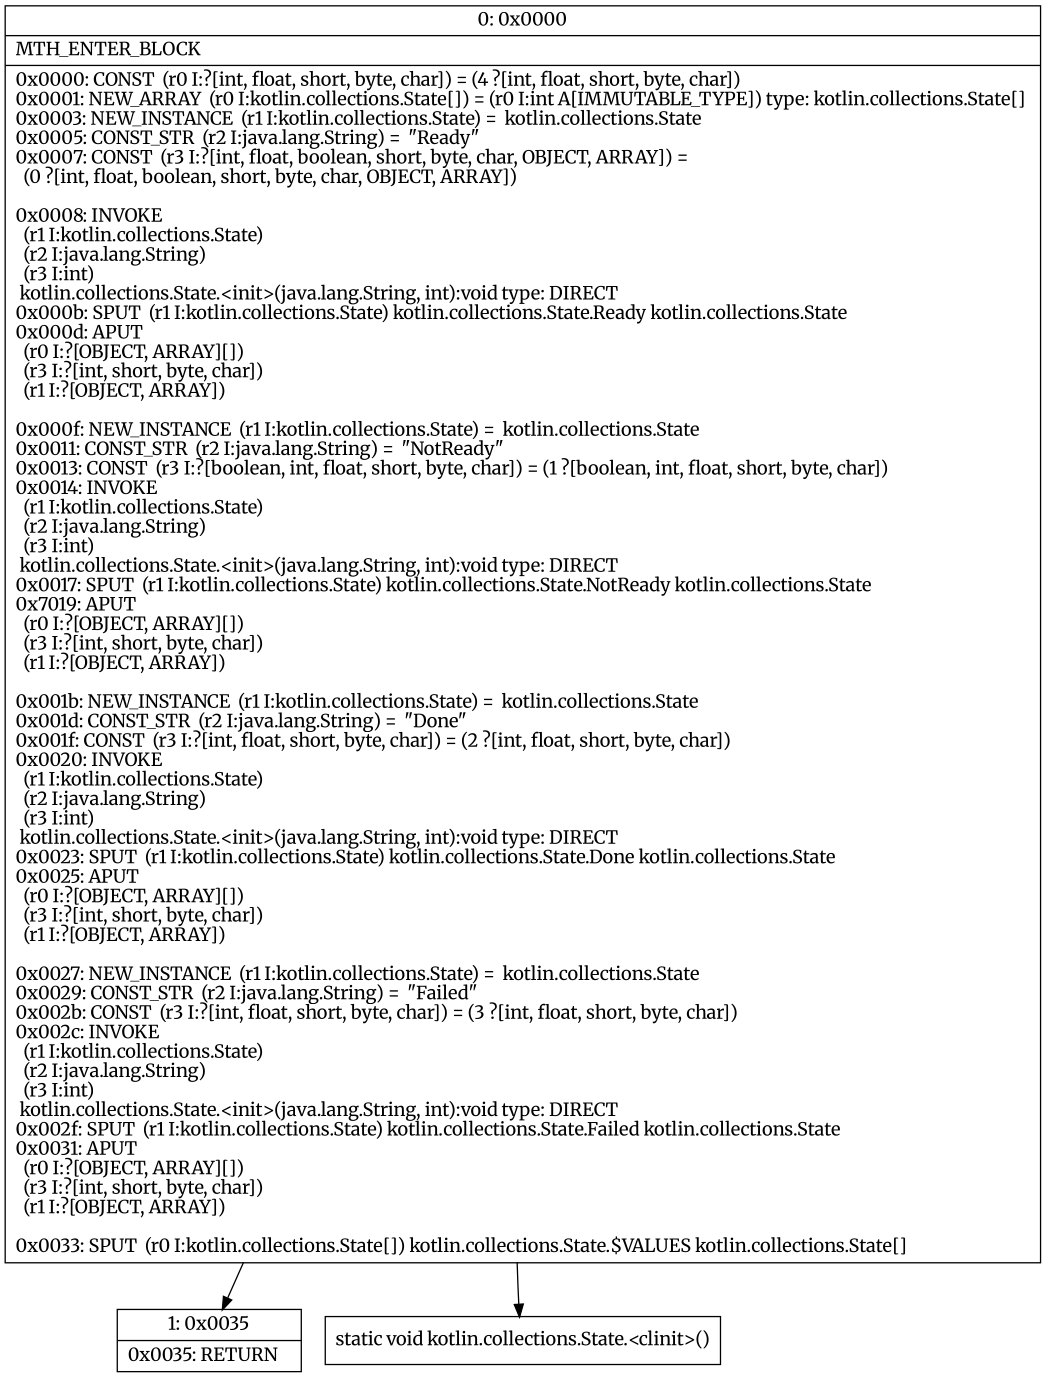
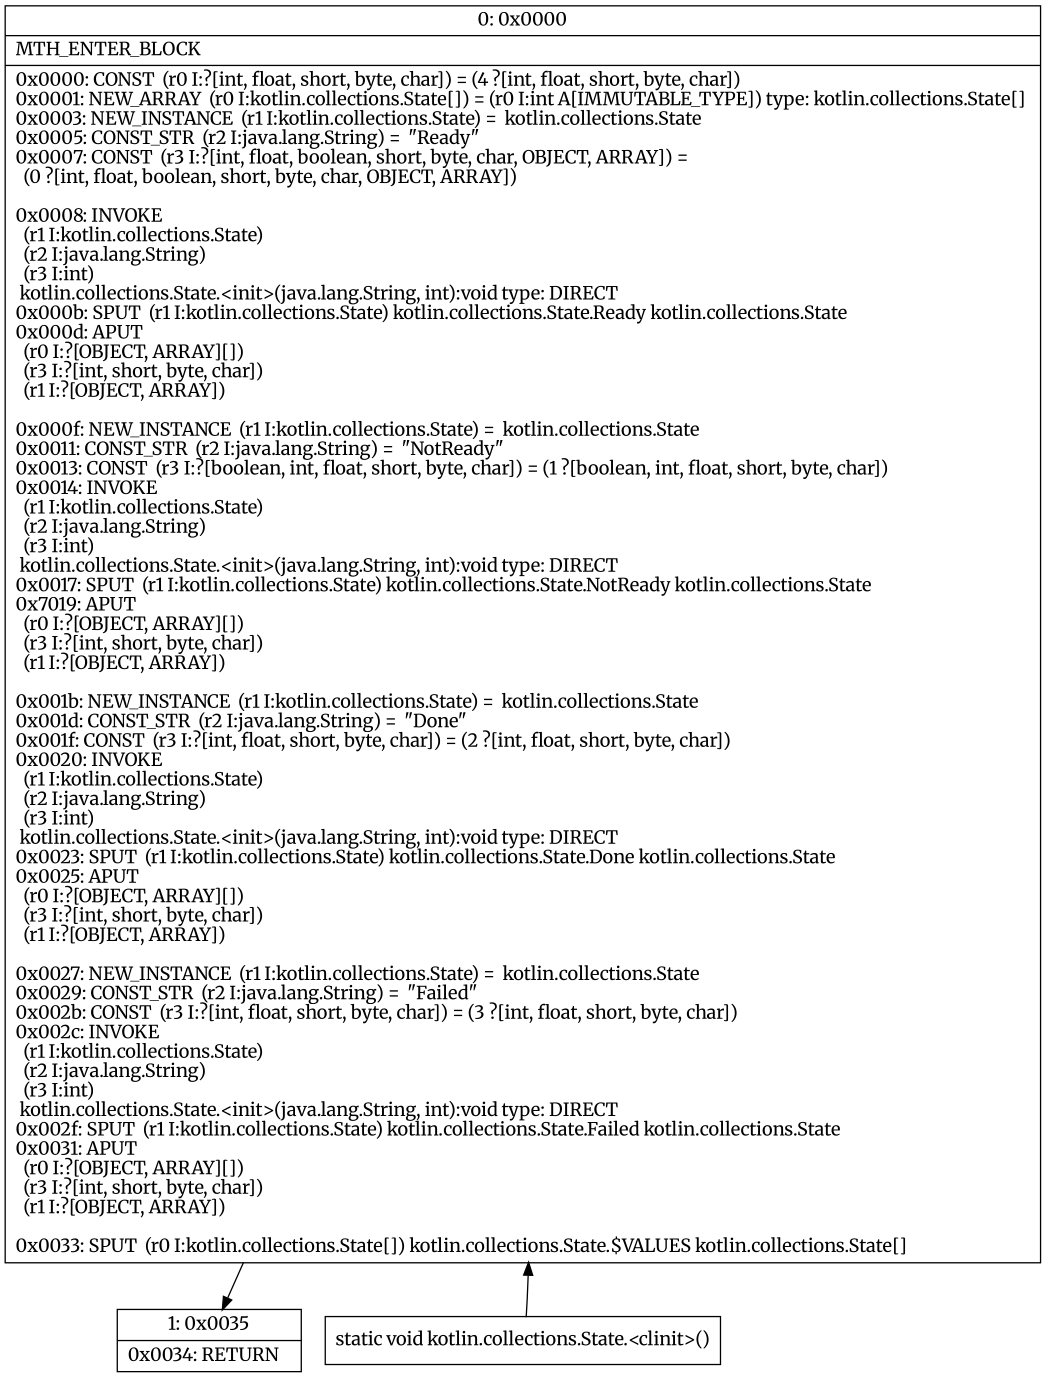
edge "0: 0x0000" -> "static void kotlin.collections.State.<clinit>()": reversed
node "1: 0x0035": text "0x0035: RETURN" -> "0x0034: RETURN"
